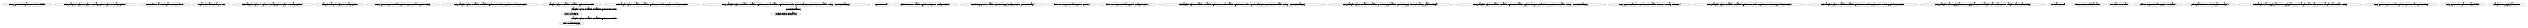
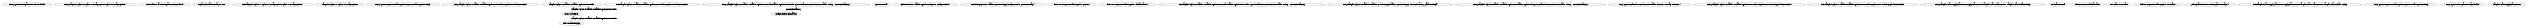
node "HangFire.HangFire.SqlServerStorageOptions": label "HangFire.HangFire.SqlServerStorageOptions" -> "HangFire.SqlServer.SqlServerStorageOptions"
node "throw new ArgumentNullException(''configureAction'');": label "throw new ArgumentNullException(''configureAction'');" -> "throw new ArgumentNullException(''oldStateName'');"
node "Hangfire.Entry.ApplyStateContext": label "Hangfire.Entry.ApplyStateContext" -> "Hangfire.States.ApplyStateContext"
